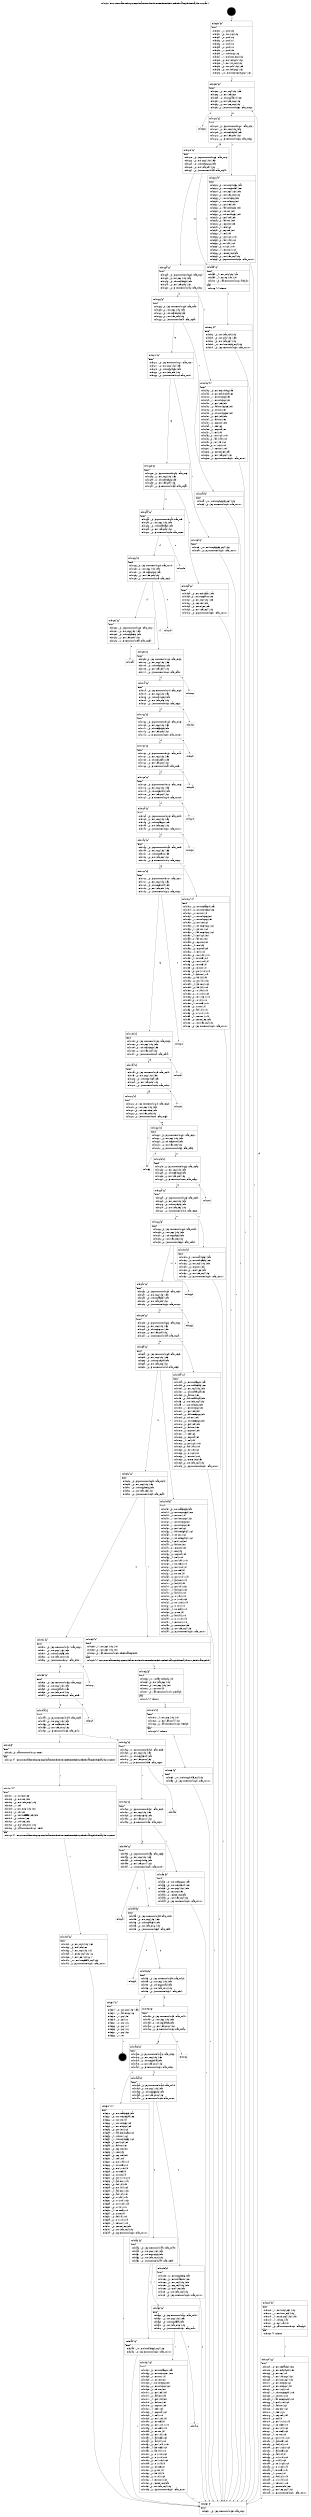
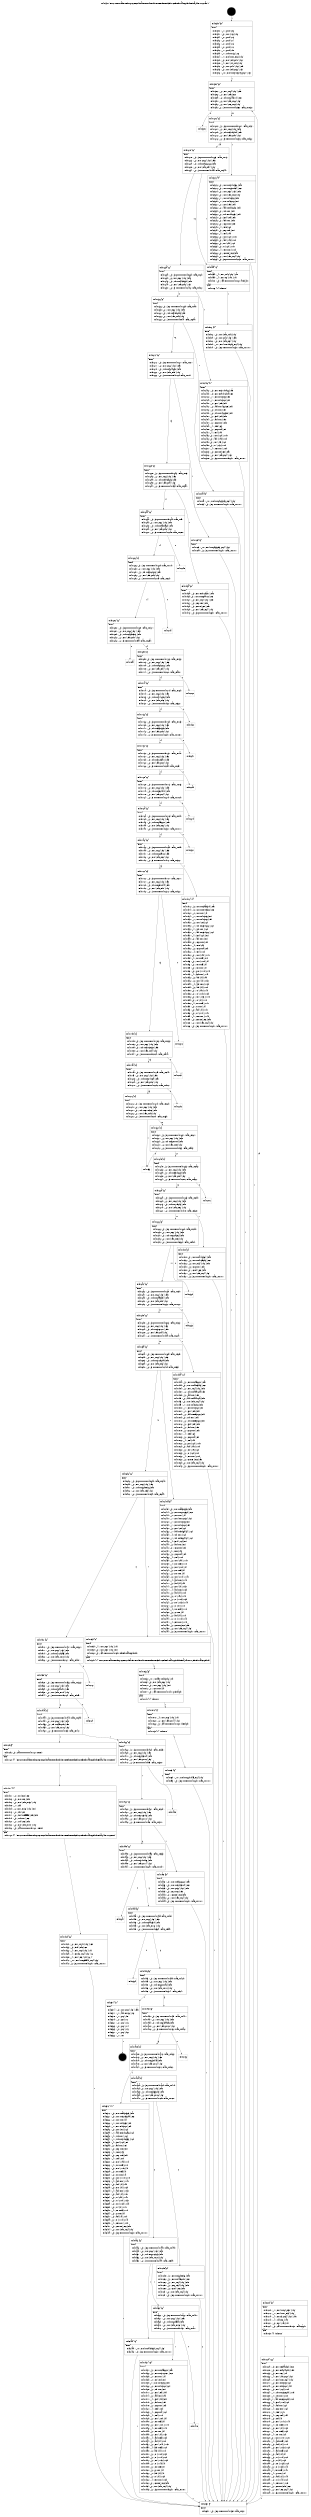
edge "0x4016c6 [28]" -> "0x4016fe [28]": now "0x4016e2 [28]" -> "0x4016fe [28]"
edge "0x401a0e [28]" -> "0x401a2a [28]": removed, label "4"
